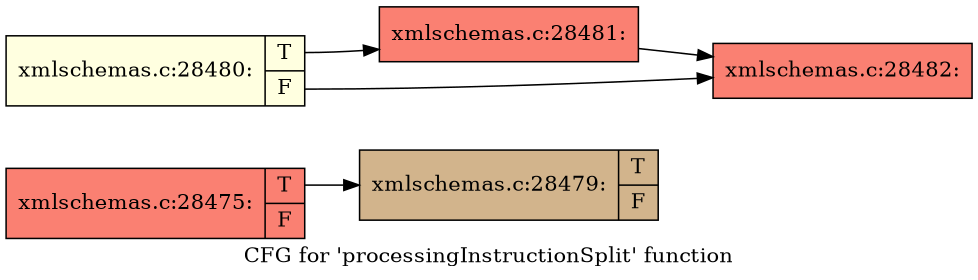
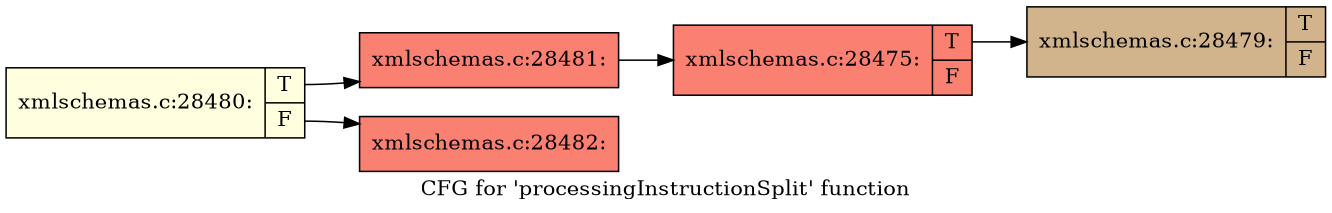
edge "xmlschemas.c:28481:" -> "xmlschemas.c:28482:": now "xmlschemas.c:28481:" -> "xmlschemas.c:28475:"
